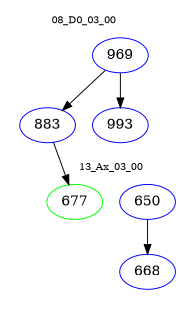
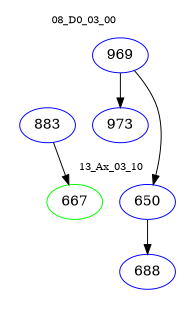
edge "969" -> "883": now "969" -> "650"
node "993": label "993" -> "973"
cluster "13_Ax_03_00": label "13_Ax_03_00" -> "13_Ax_03_10"
node "677": label "677" -> "667"
node "668": label "668" -> "688"
